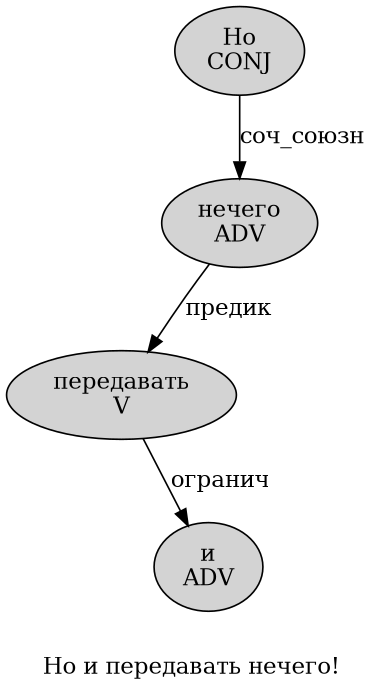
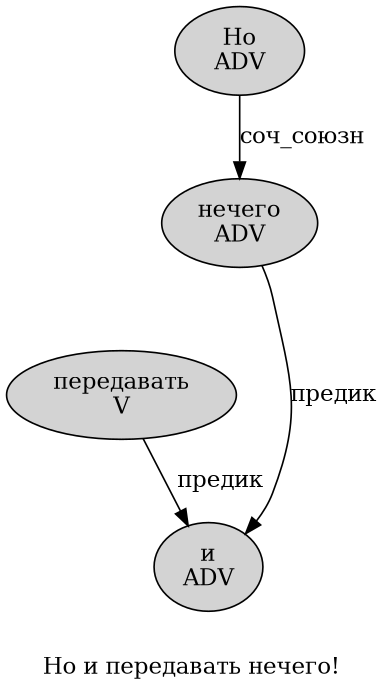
node "Но CONJ": label "Но CONJ" -> "Но ADV"
edge "нечего ADV" -> "передавать V": now "нечего ADV" -> "и ADV"
edge "передавать V" -> "и ADV": label "огранич" -> "предик"
